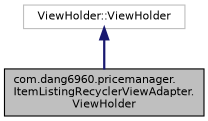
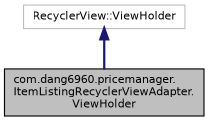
node "ViewHolder::ViewHolder": label "ViewHolder::ViewHolder" -> "RecyclerView::ViewHolder"
